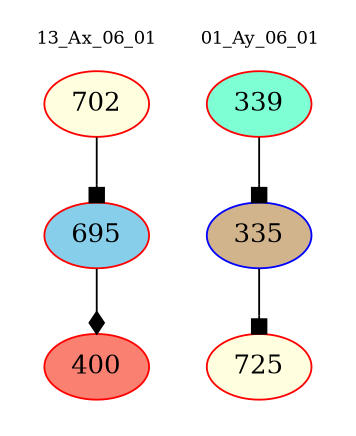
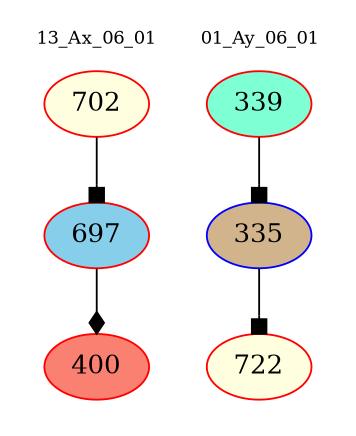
node "695": label "695" -> "697"
node "725": label "725" -> "722"
